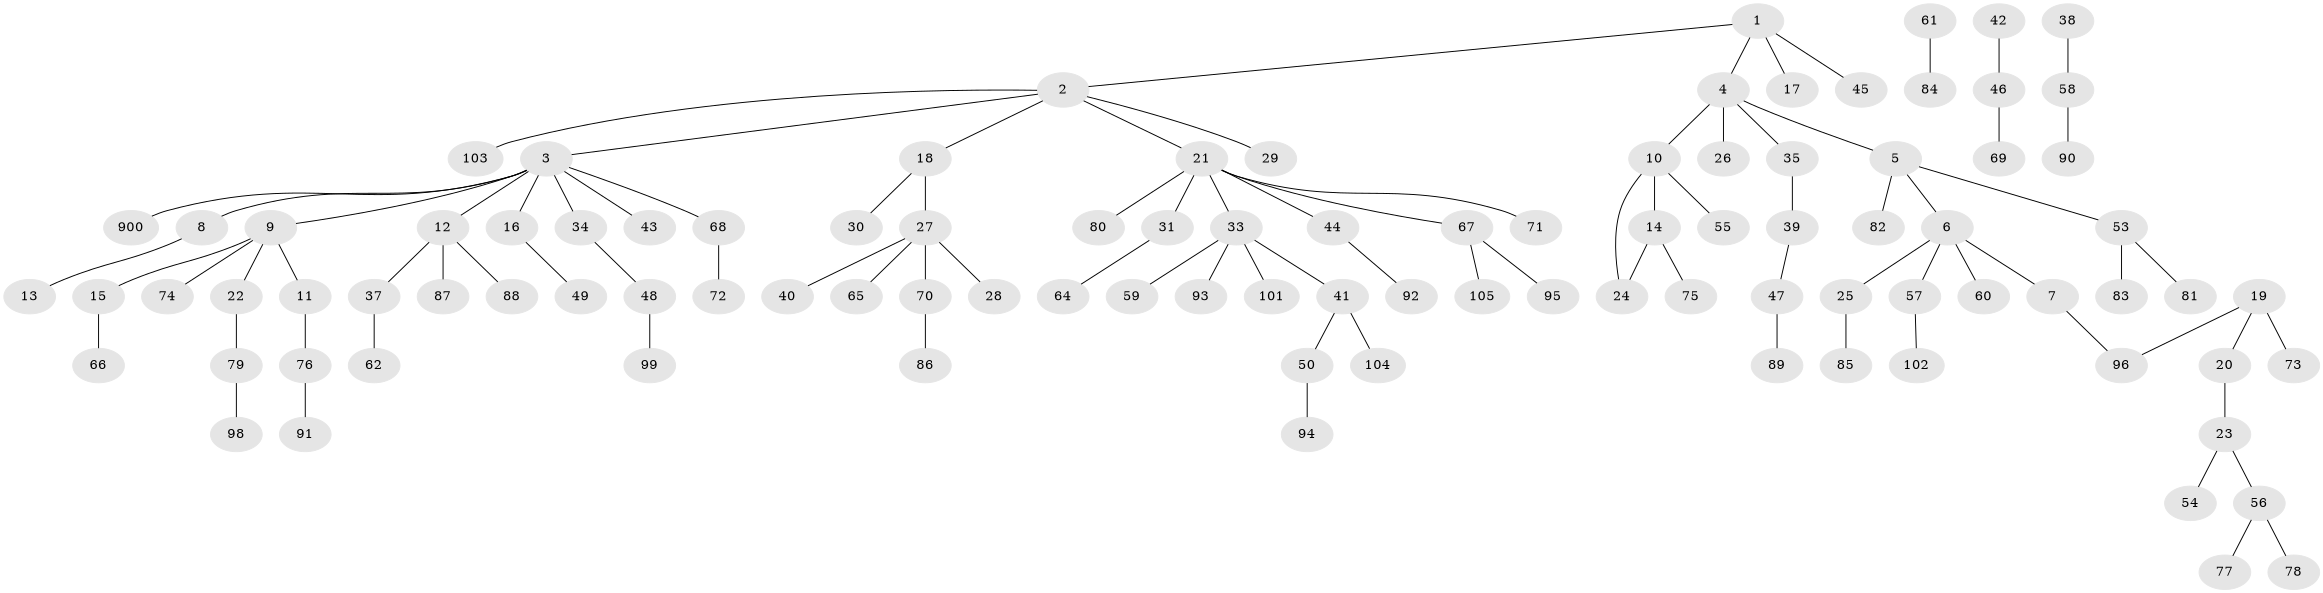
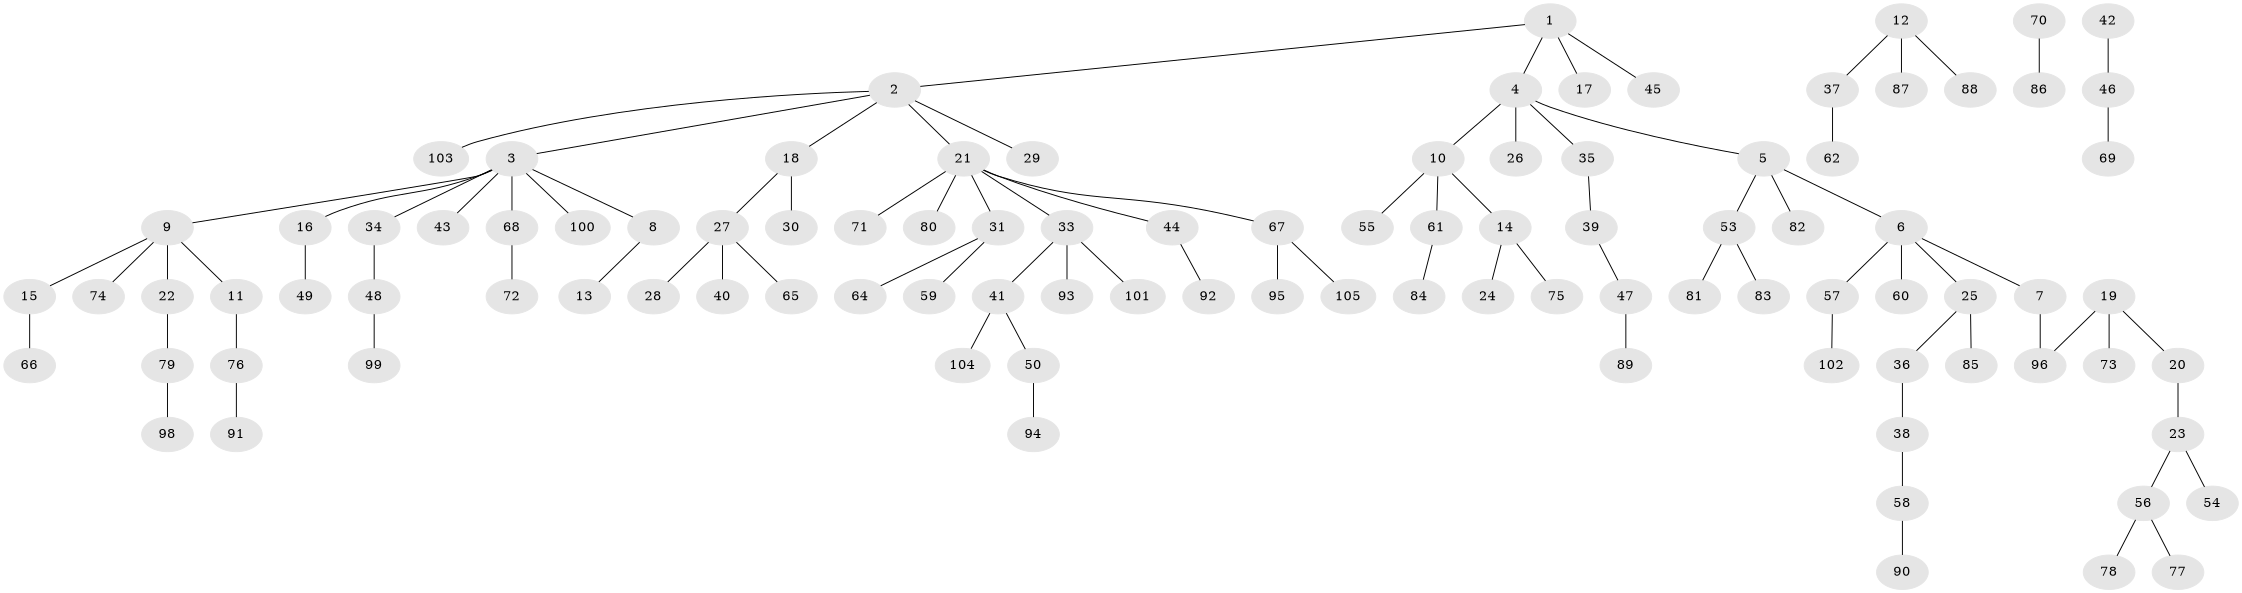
edge "3" -- "12": removed
edge "10" -- "24": now "10" -- "61"
node "900": label "900" -> "100"
edge "27" -- "70": removed
edge "33" -- "59": now "31" -- "59"
node "36": added
